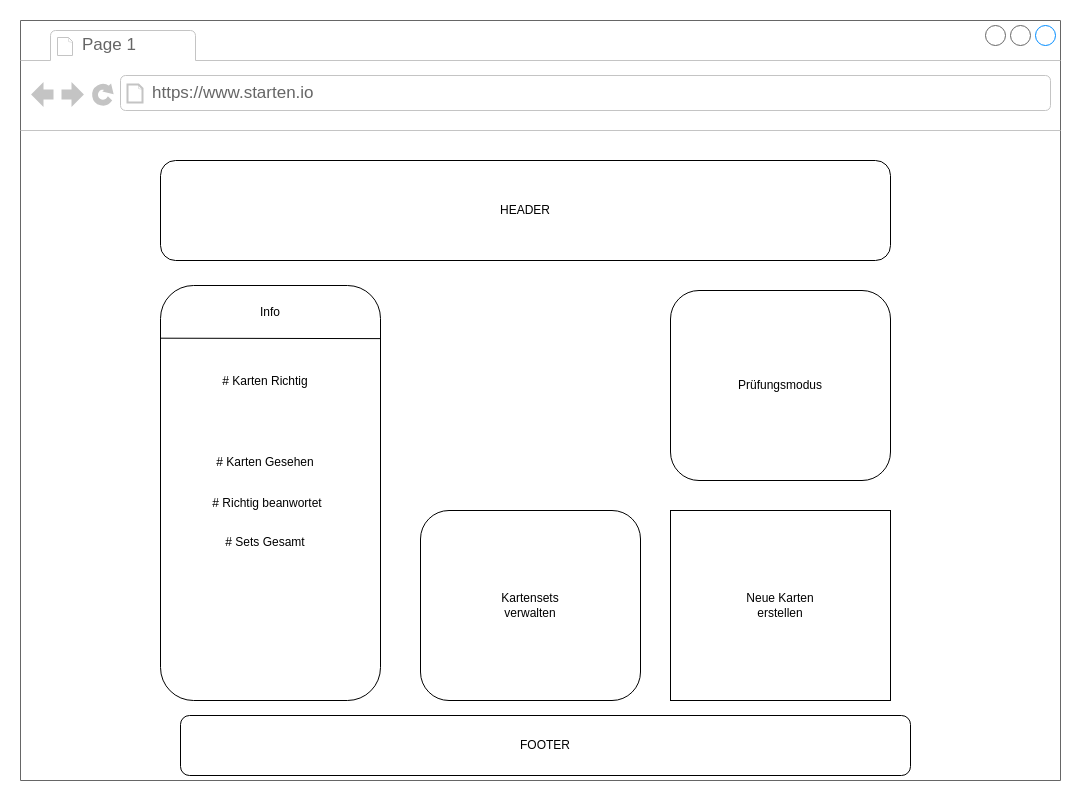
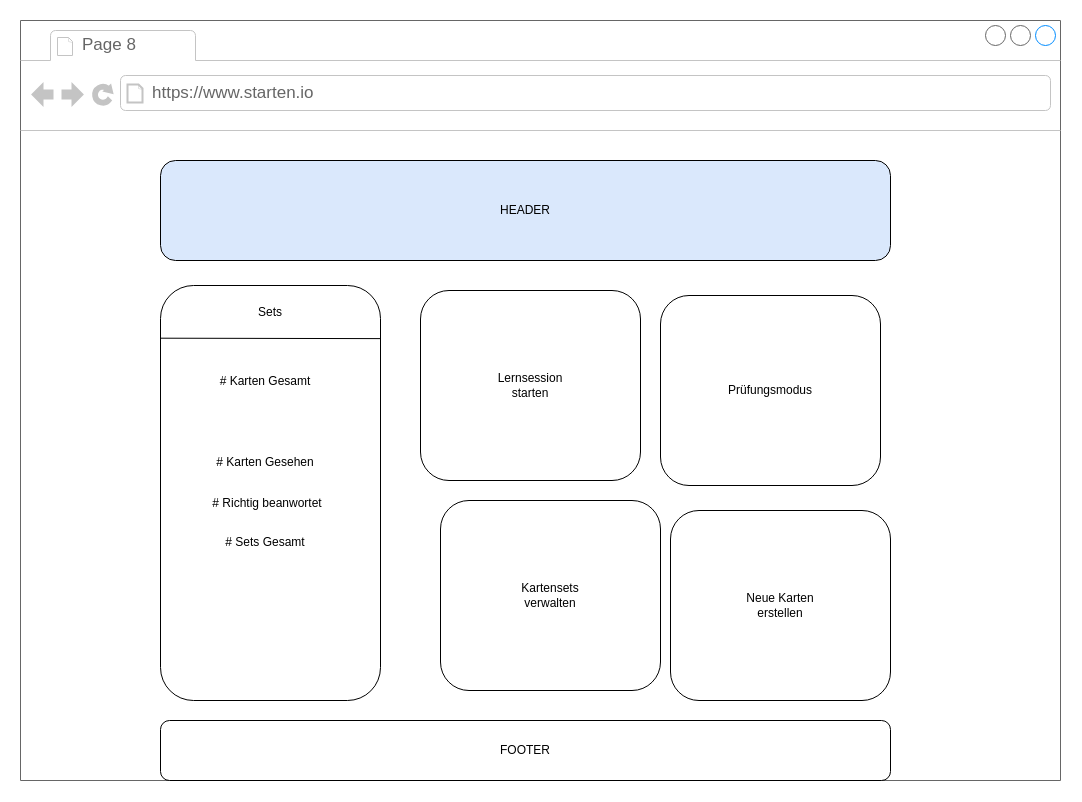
node "Page 1": label "Page 1" -> "Page 8"
node "HEADER": fillcolor #ffffff -> #dae8fc
node "Info": label "Info" -> "Sets"
node "# Karten Richtig": label "# Karten Richtig" -> "# Karten Gesamt"
node "Lernsession starten": added
node "Prüfungsmodus": moved (781, 386) -> (771, 391)
node "Kartensets verwalten": moved (531, 606) -> (551, 596)
node "Neue Karten erstellen": shape rectangle -> rounded rectangle
node "FOOTER": moved (546, 746) -> (526, 751)
